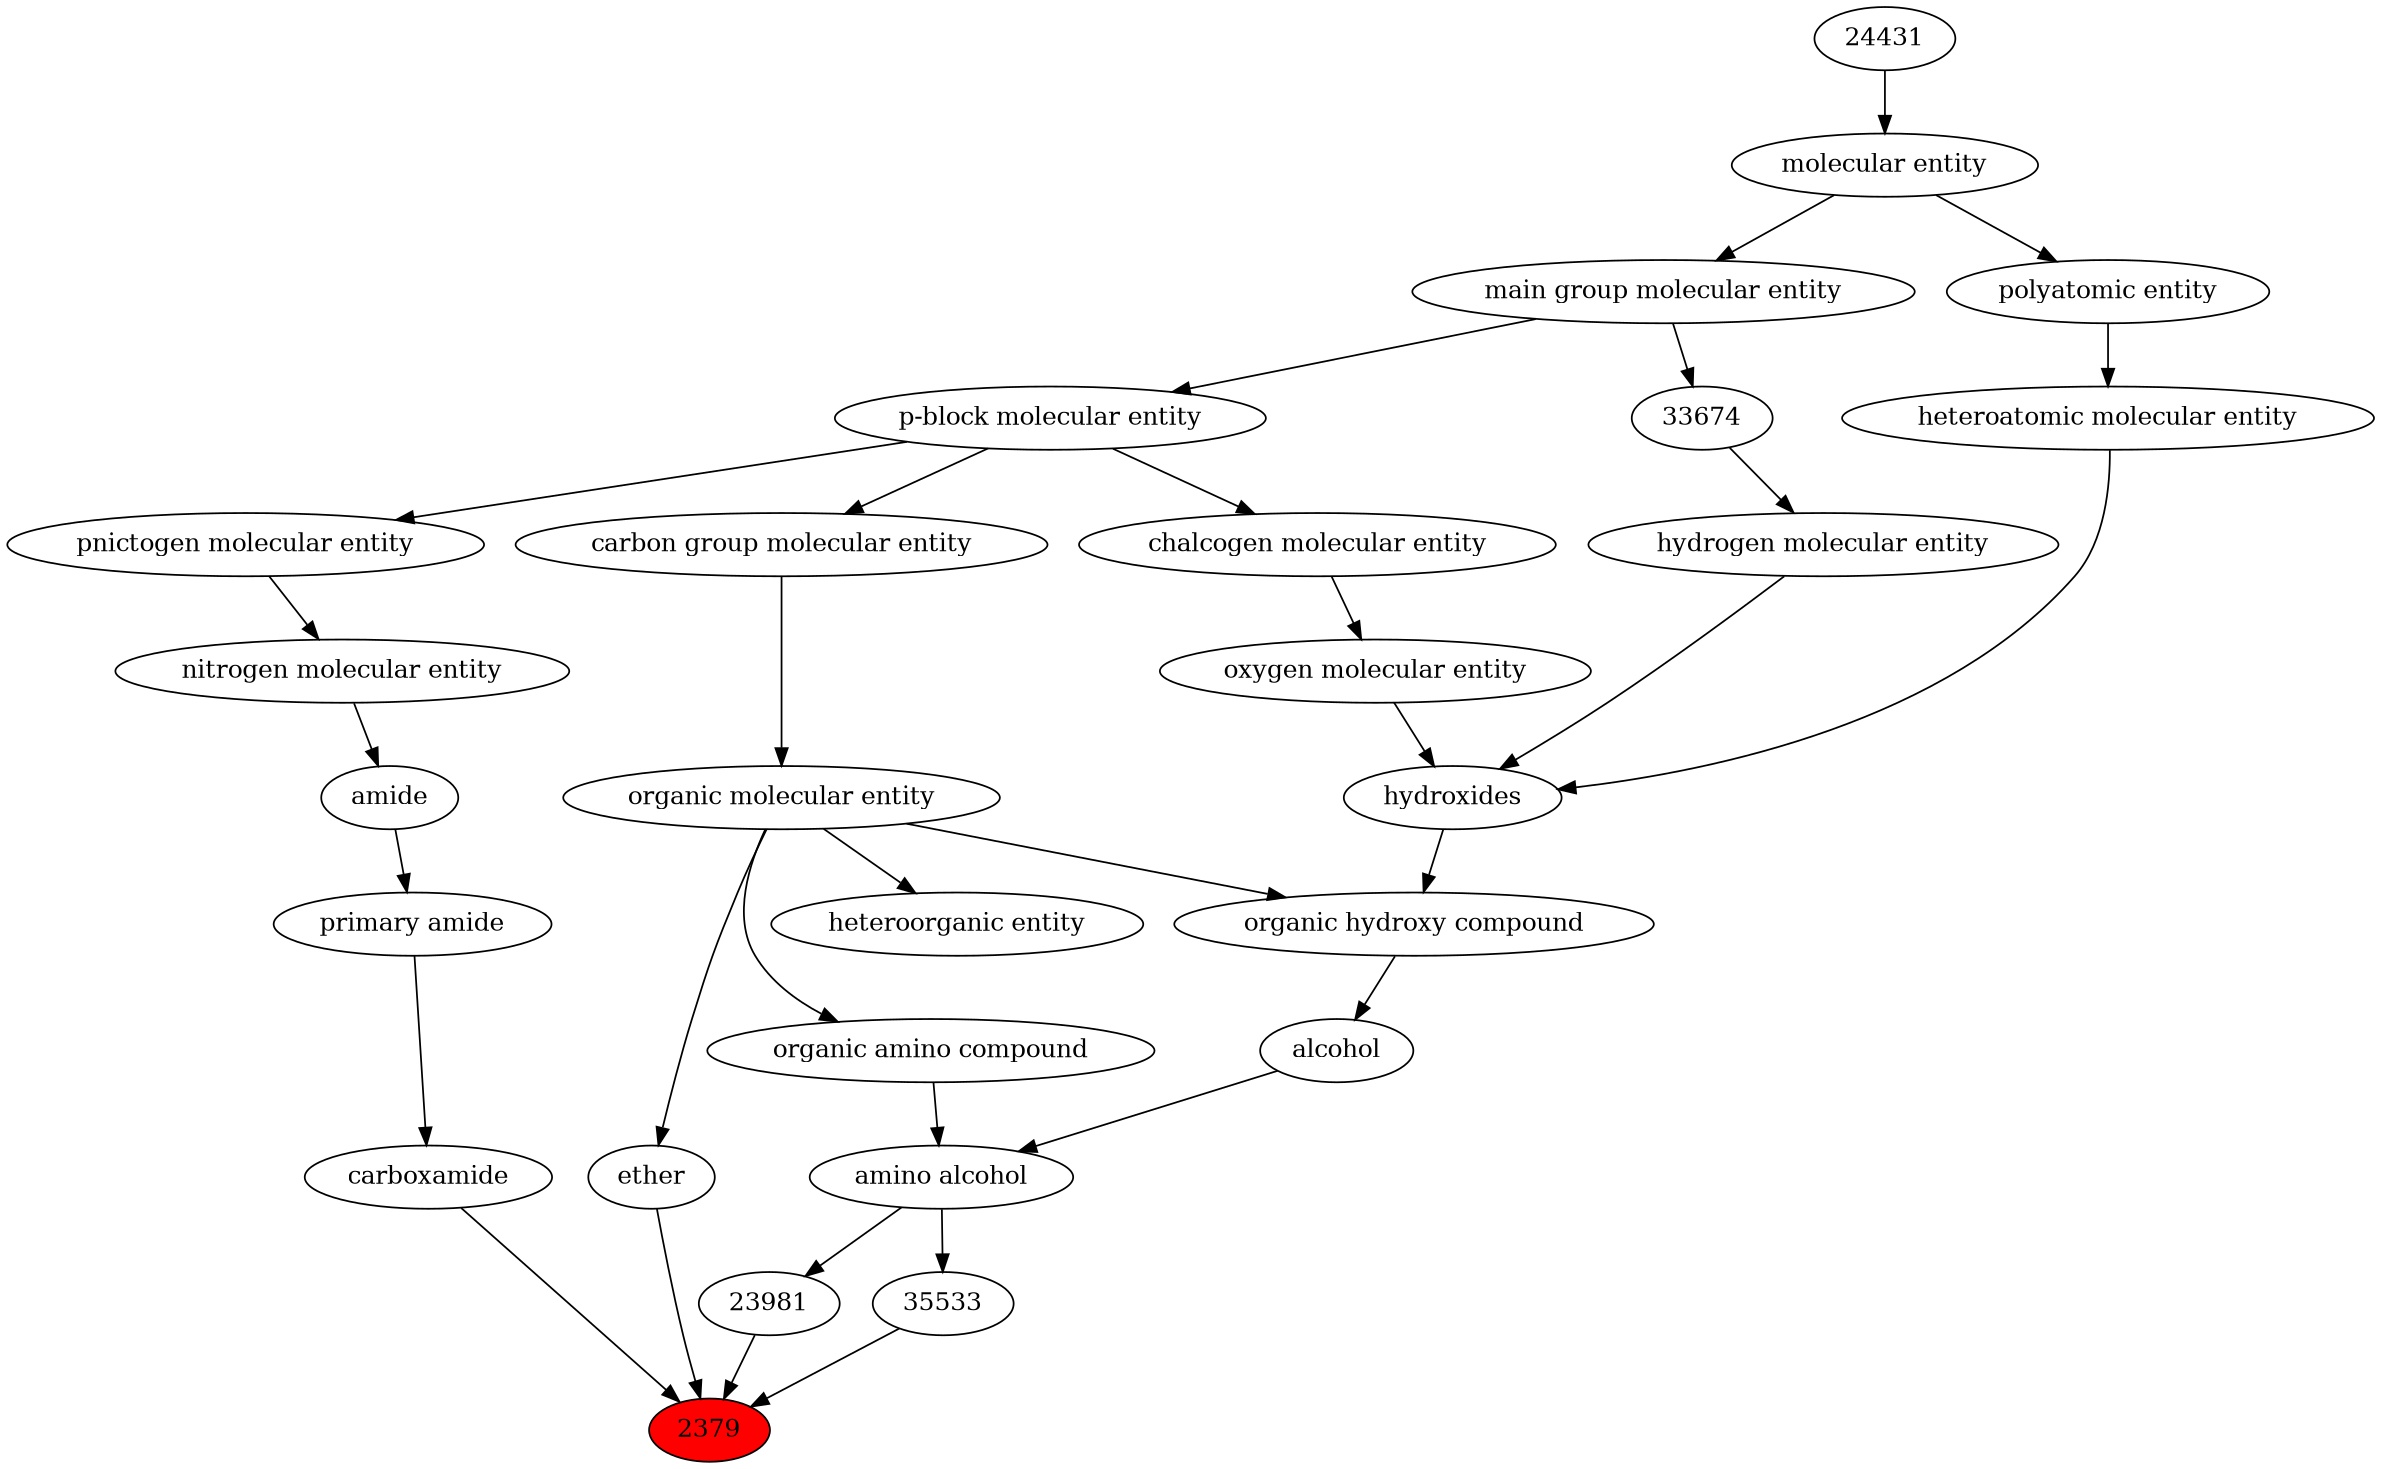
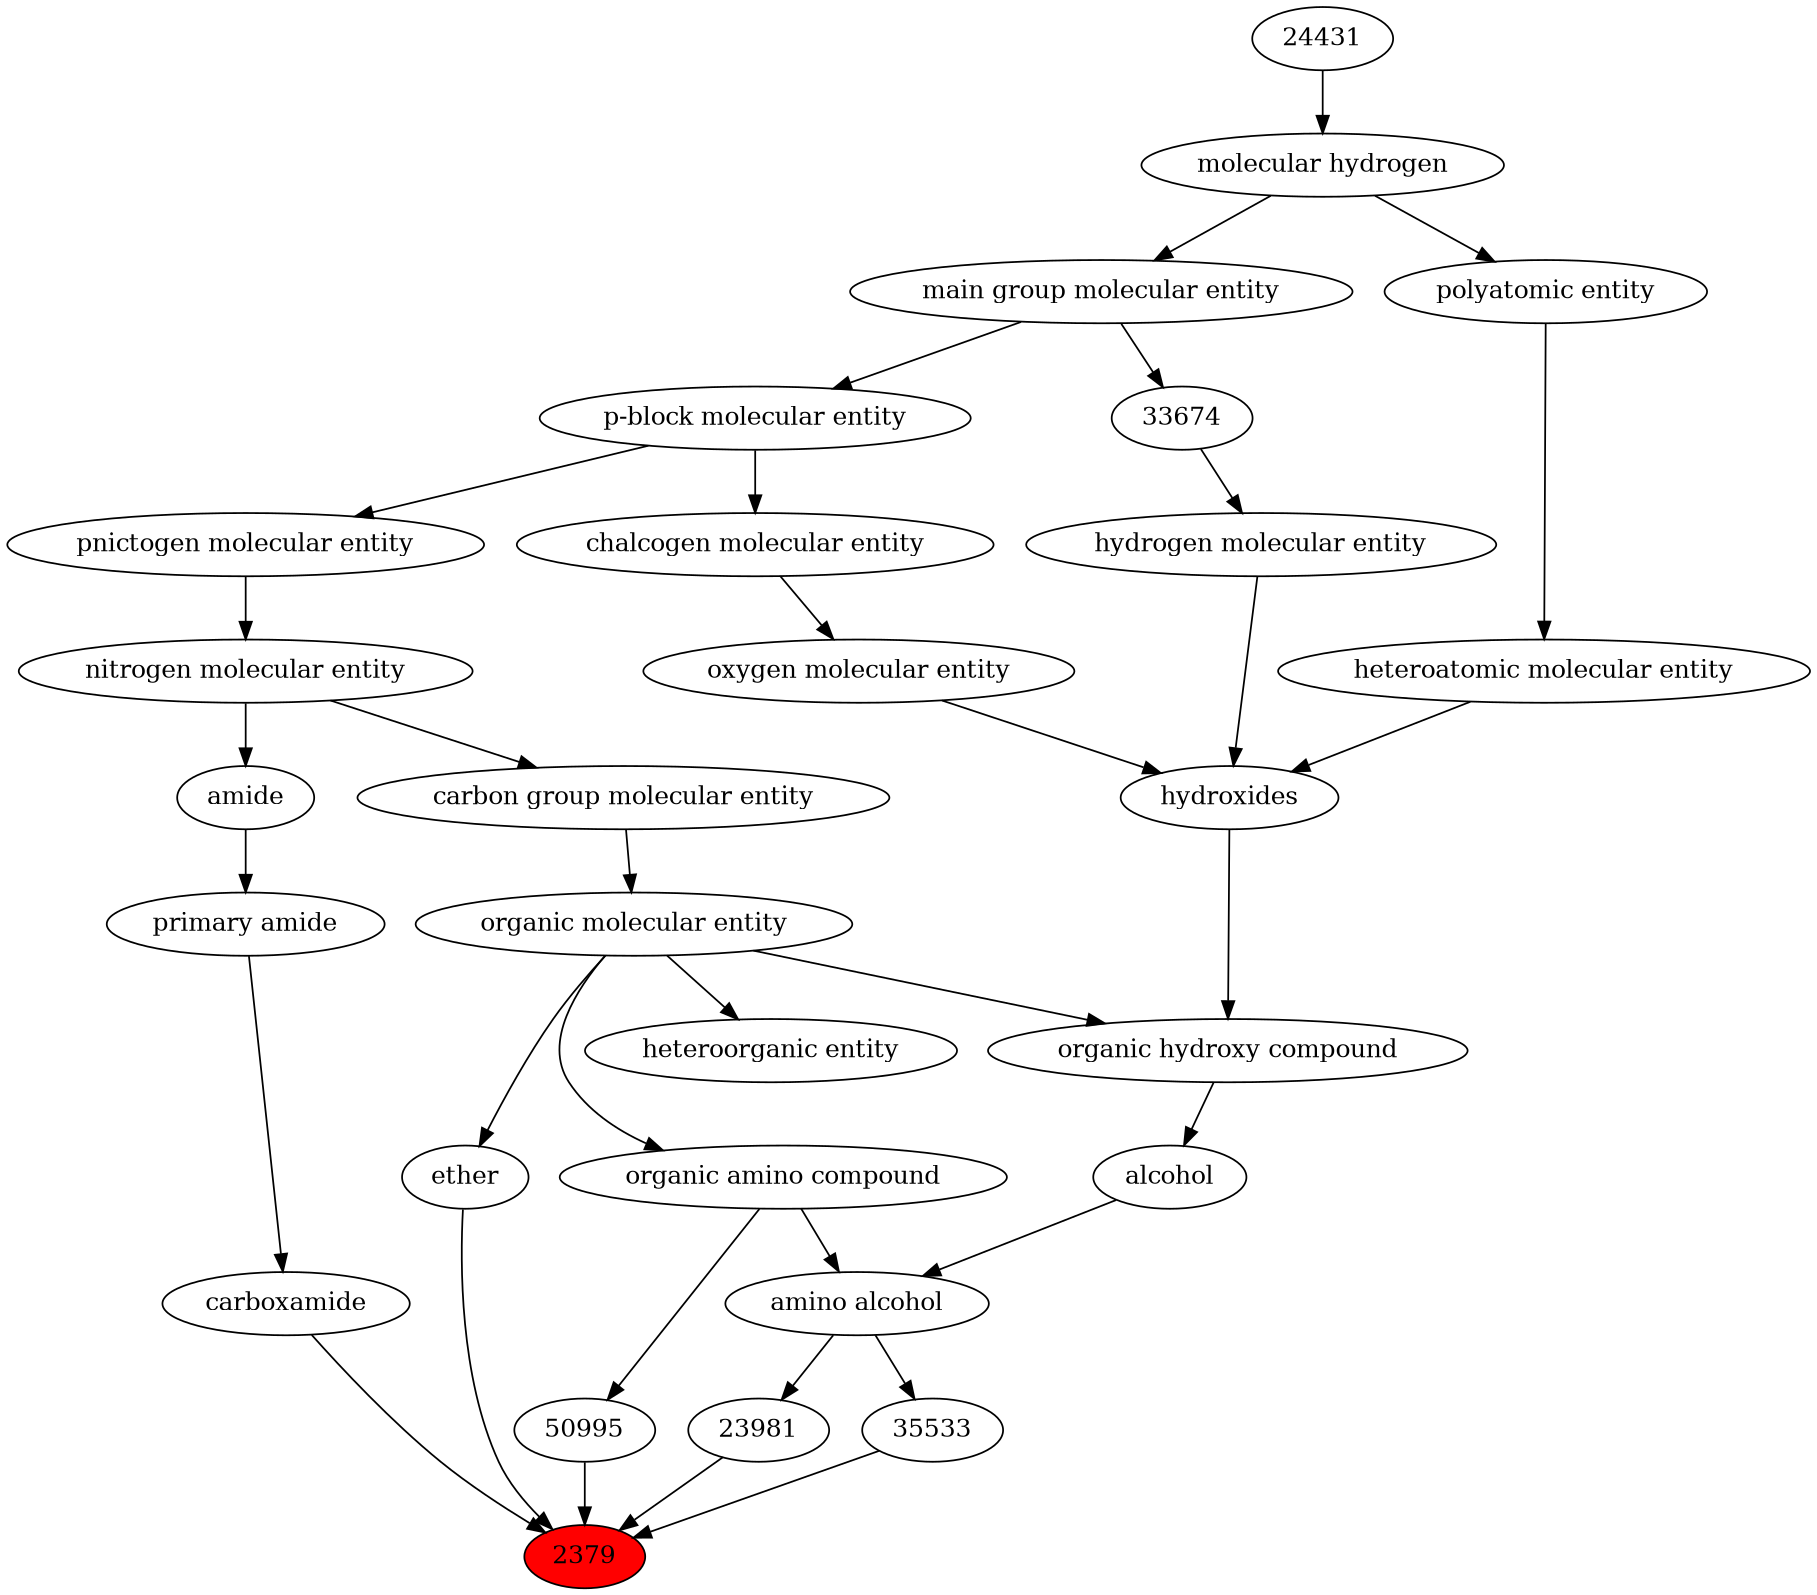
node "molecular entity": label "molecular entity" -> "molecular hydrogen"
edge "p-block molecular entity" -> "carbon group molecular entity": now "nitrogen molecular entity" -> "carbon group molecular entity"
node "50995": added
